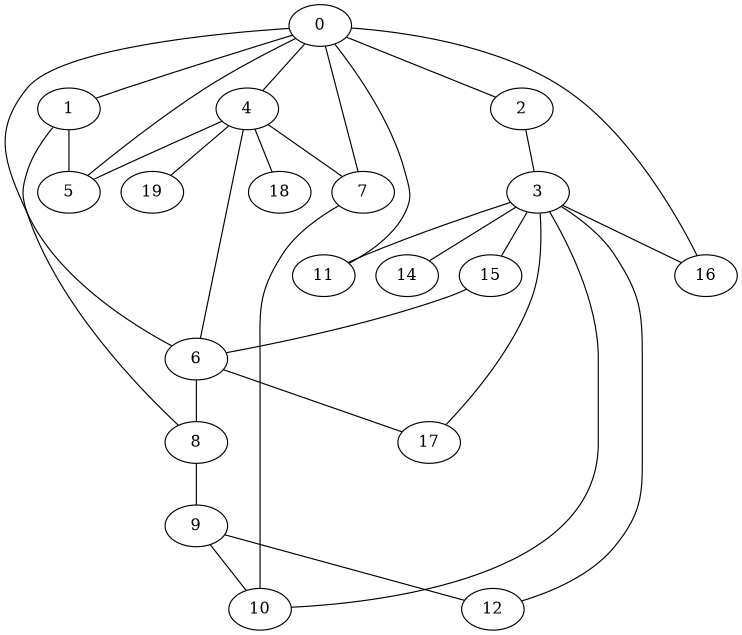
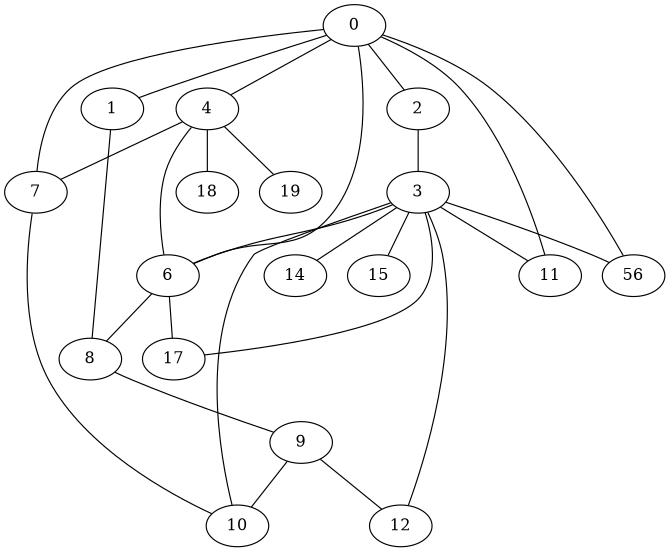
node "5": removed
node "16": label "16" -> "56"
edge "15" -- "6": now "3" -- "6"
